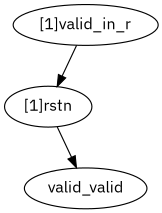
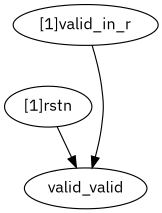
edge "[1]valid_in_r" -> "[1]rstn": now "[1]valid_in_r" -> "valid_valid"
